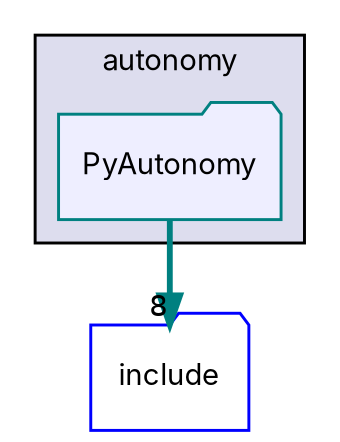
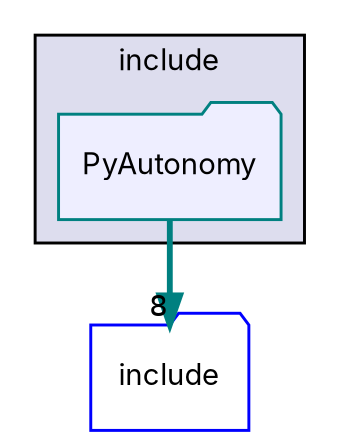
cluster "autonomy": label "autonomy" -> "include"
